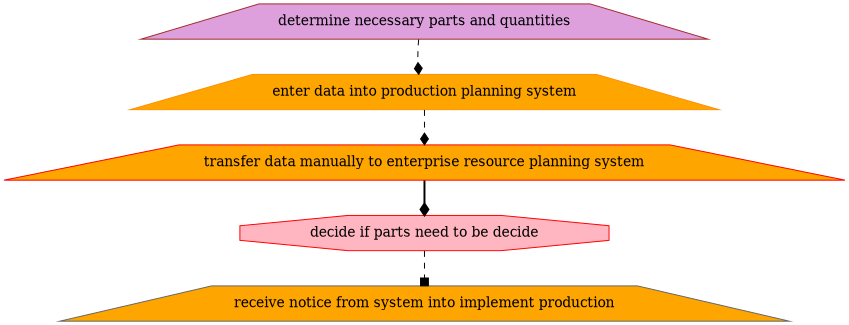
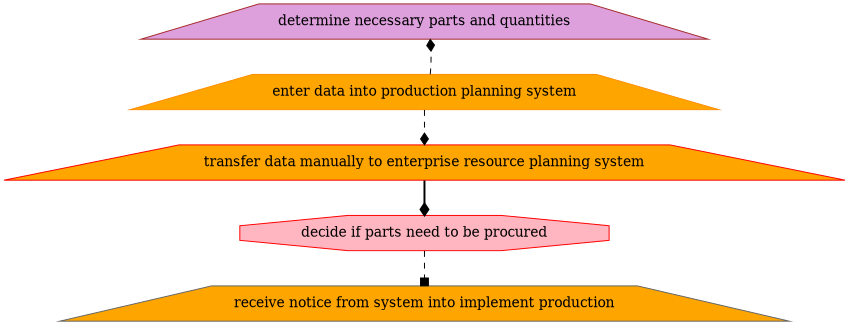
edge "determine necessary parts and quantities" -> "enter data into production planning system": reversed
node "decide if parts need to be decide": label "decide if parts need to be decide" -> "decide if parts need to be procured"
